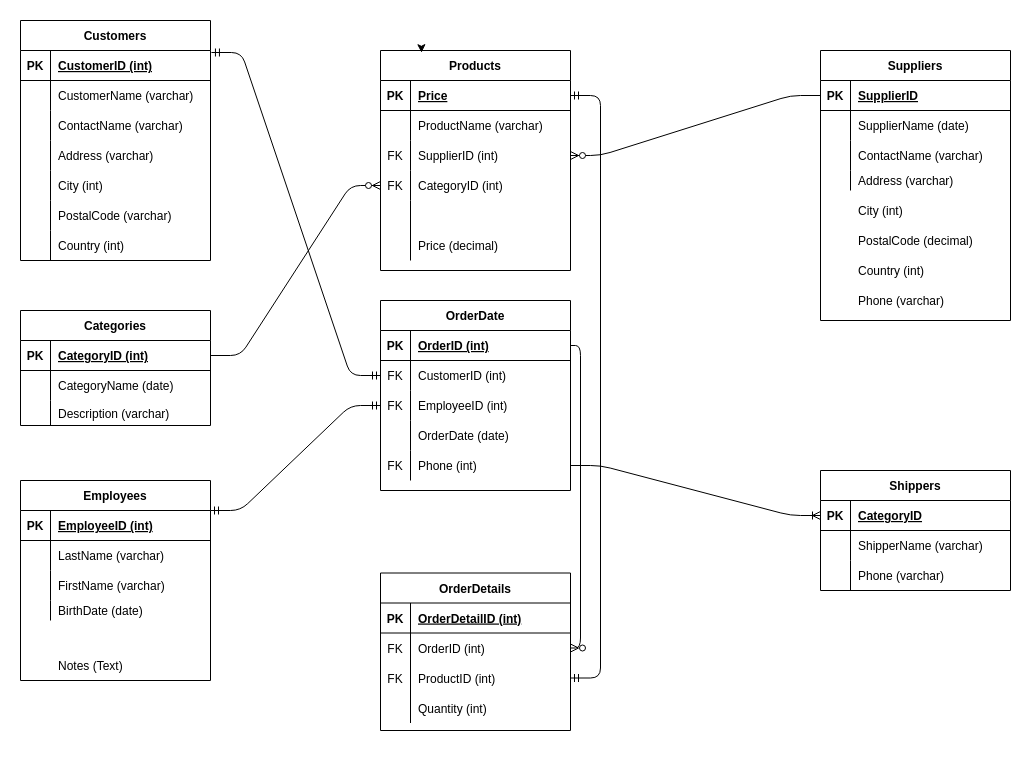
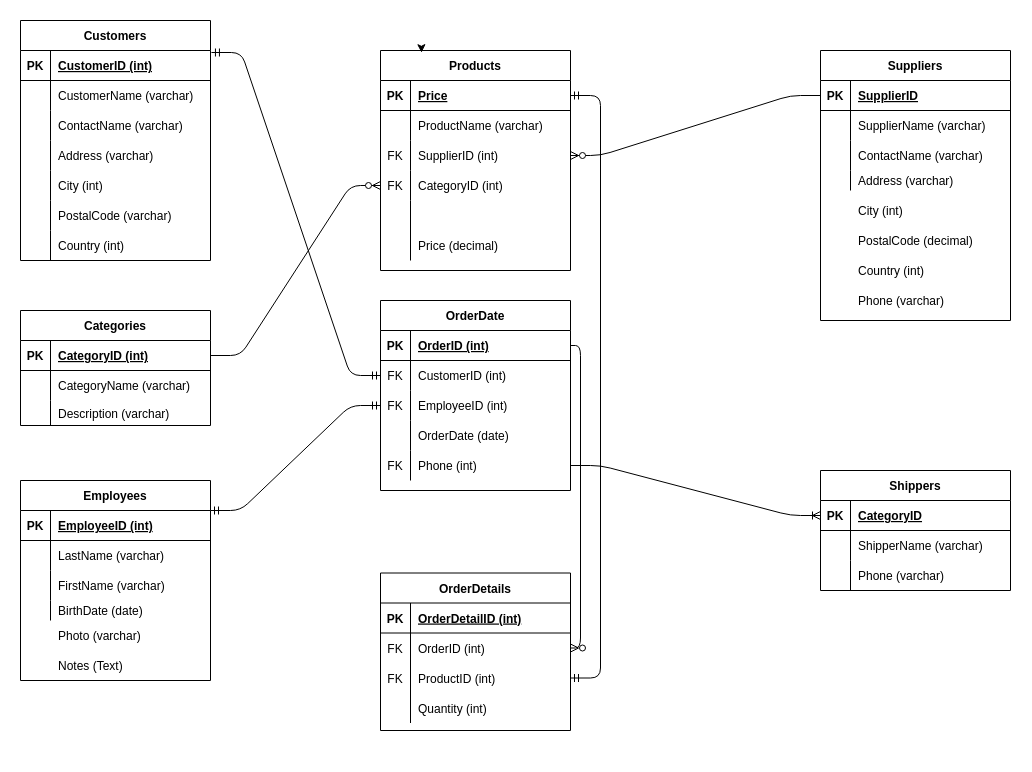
node "SupplierName (date)": label "SupplierName (date)" -> "SupplierName (varchar)"
node "CategoryName (date)": label "CategoryName (date)" -> "CategoryName (varchar)"
node "Photo (varchar)": added
